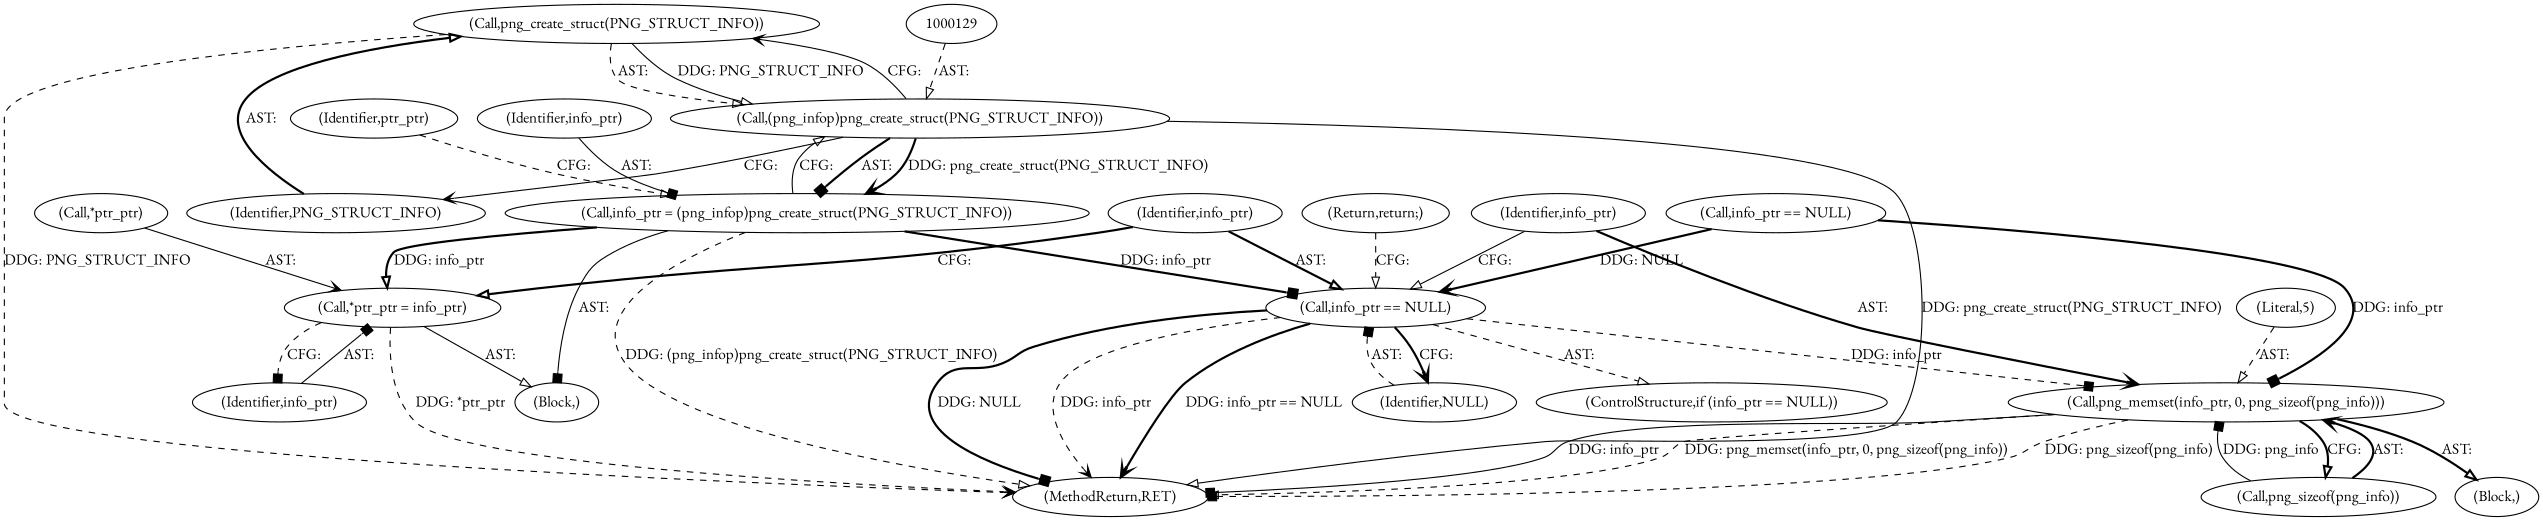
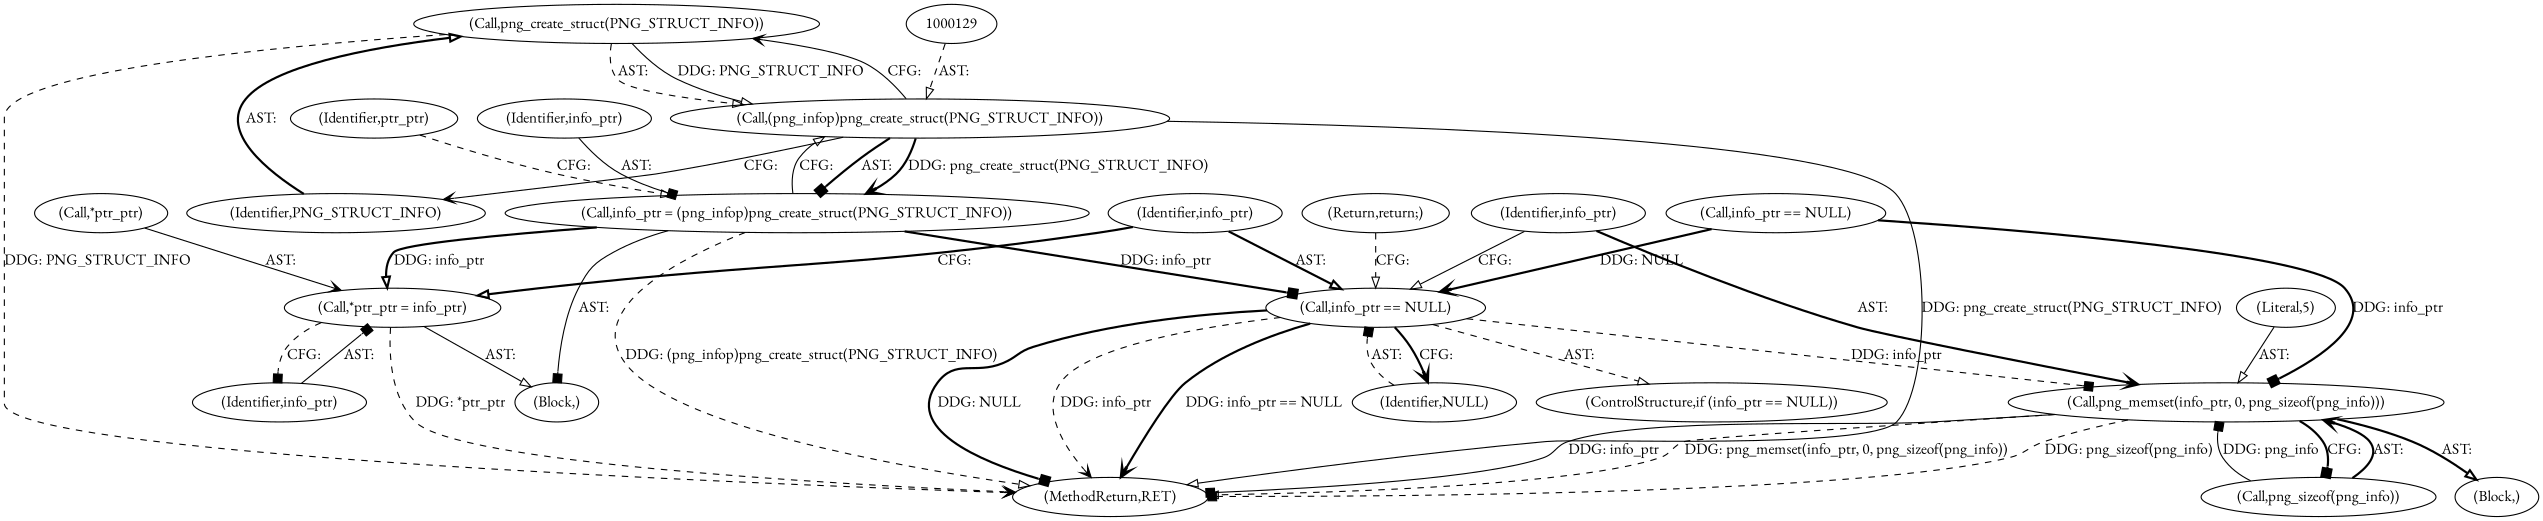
edge "(Literal,5)" -> "(Call,png_memset(info_ptr, 0, png_sizeof(png_info)))": style dashed -> solid
edge "(Call,png_memset(info_ptr, 0, png_sizeof(png_info)))" -> "(Call,png_sizeof(png_info))": arrowhead onormal -> box
